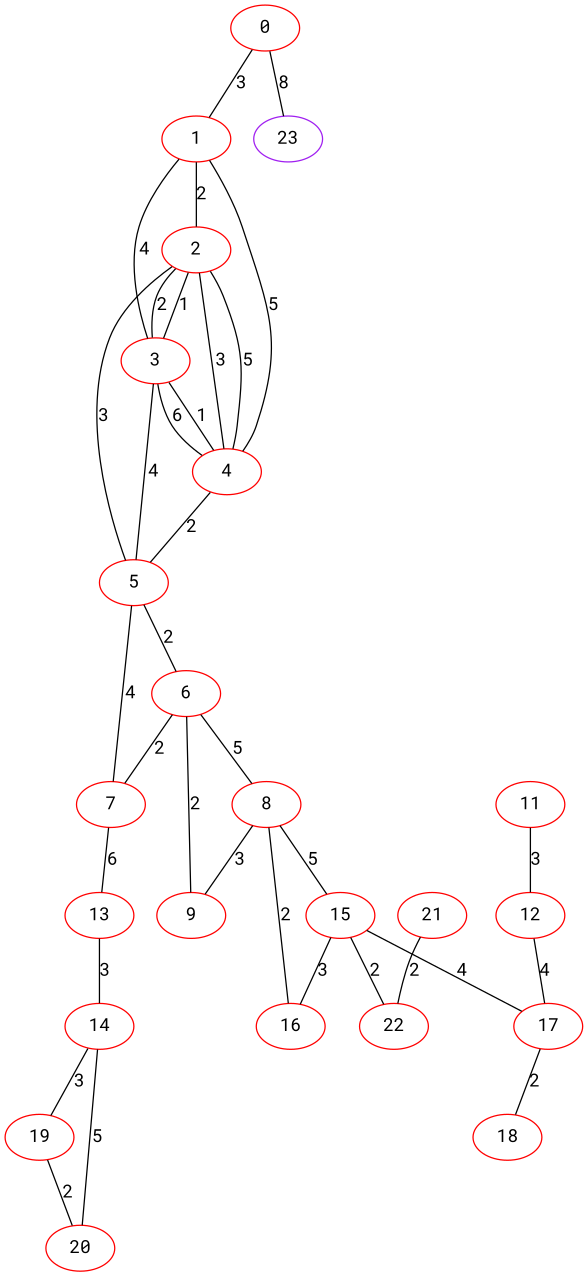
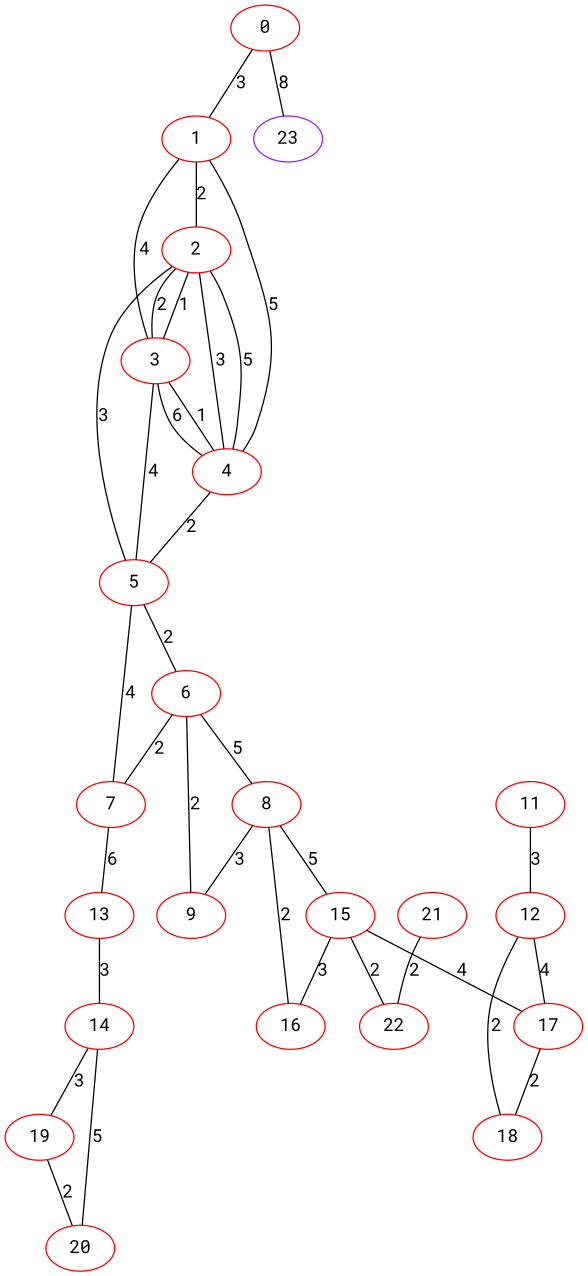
edge "12" -- "18": added, label "2"
